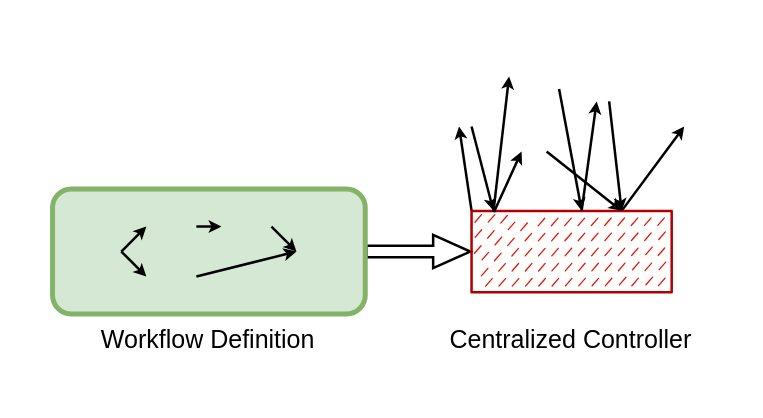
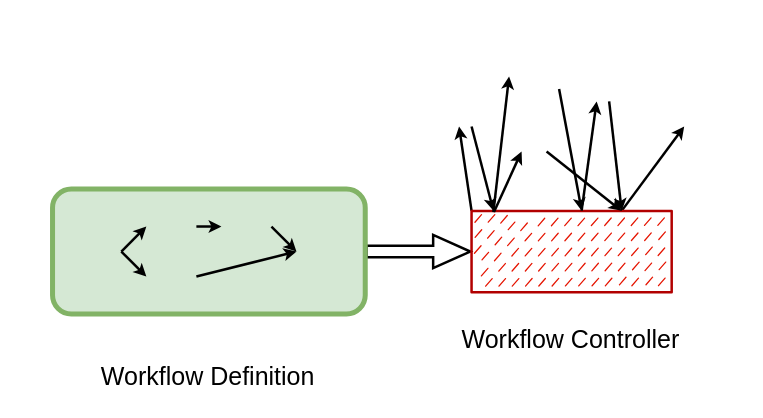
node "Workflow Definition": moved (209, 339) -> (209, 376)
node "Centralized Controller": label "Centralized Controller" -> "Workflow Controller"
